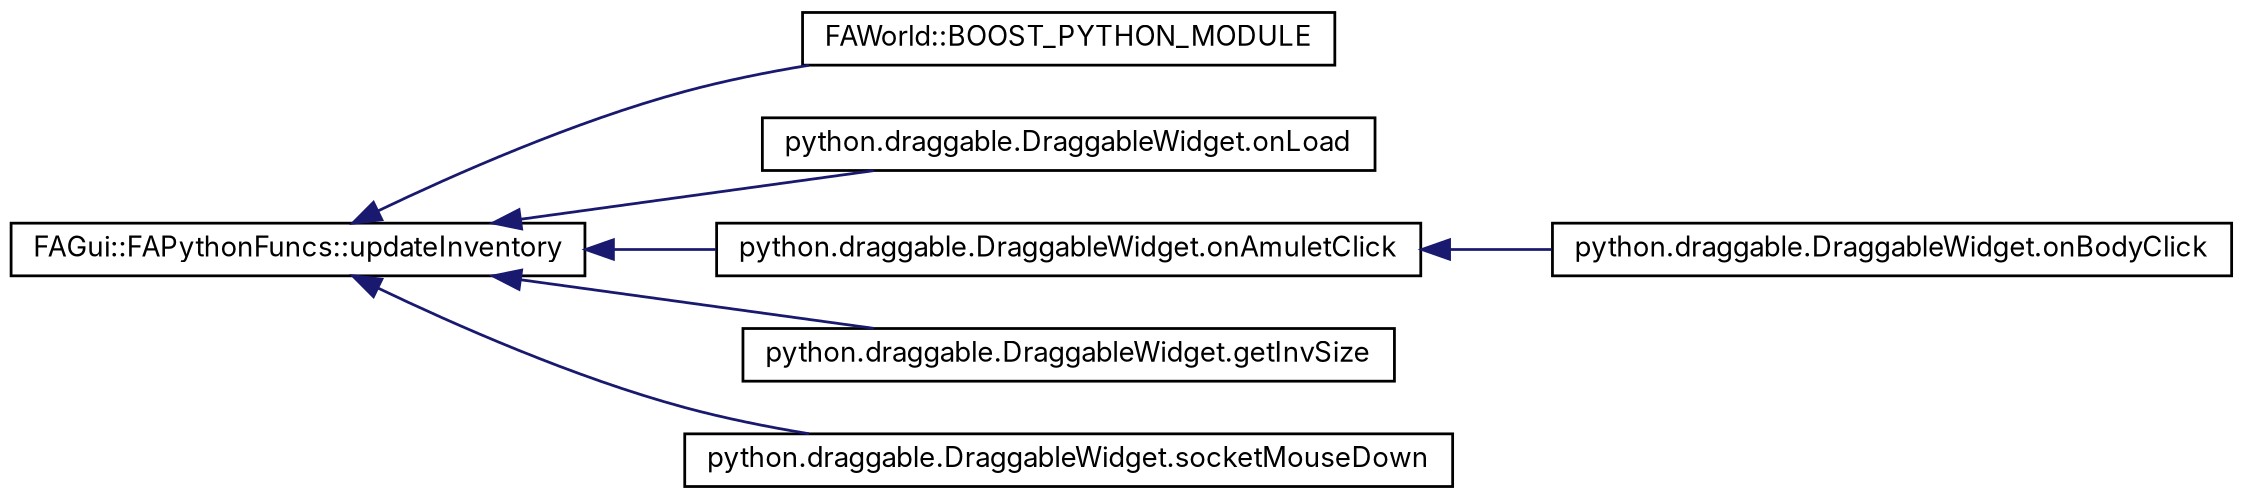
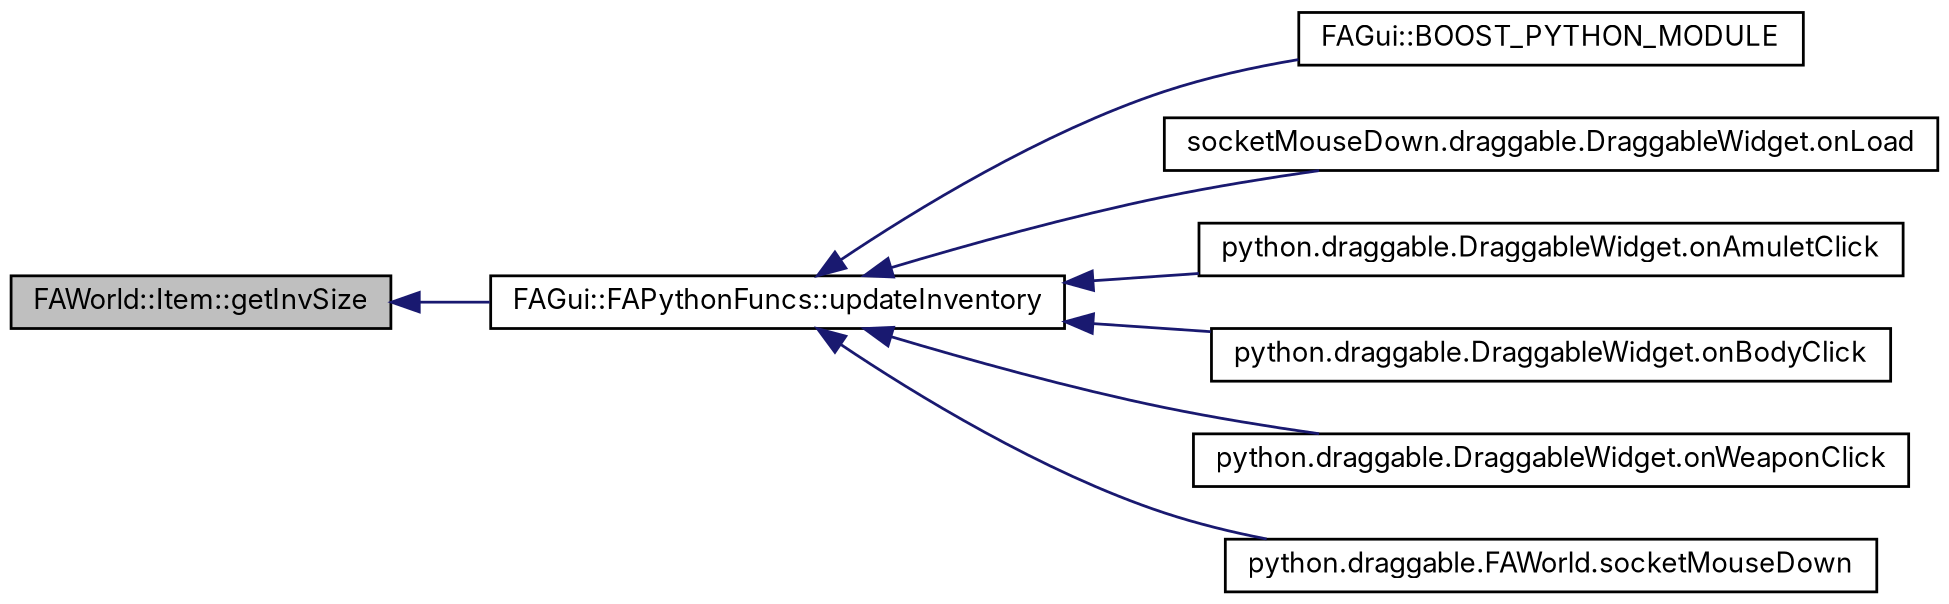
node "FAWorld::BOOST_PYTHON_MODULE": label "FAWorld::BOOST_PYTHON_MODULE" -> "FAGui::BOOST_PYTHON_MODULE"
node "python.draggable.DraggableWidget.onLoad": label "python.draggable.DraggableWidget.onLoad" -> "socketMouseDown.draggable.DraggableWidget.onLoad"
edge "python.draggable.DraggableWidget.onBodyClick" -> "python.draggable.DraggableWidget.onAmuletClick": now "python.draggable.DraggableWidget.onBodyClick" -> "FAGui::FAPythonFuncs::updateInventory"
node "FAWorld::Item::getInvSize": added
node "python.draggable.DraggableWidget.getInvSize": label "python.draggable.DraggableWidget.getInvSize" -> "python.draggable.DraggableWidget.onWeaponClick"
node "python.draggable.DraggableWidget.socketMouseDown": label "python.draggable.DraggableWidget.socketMouseDown" -> "python.draggable.FAWorld.socketMouseDown"
